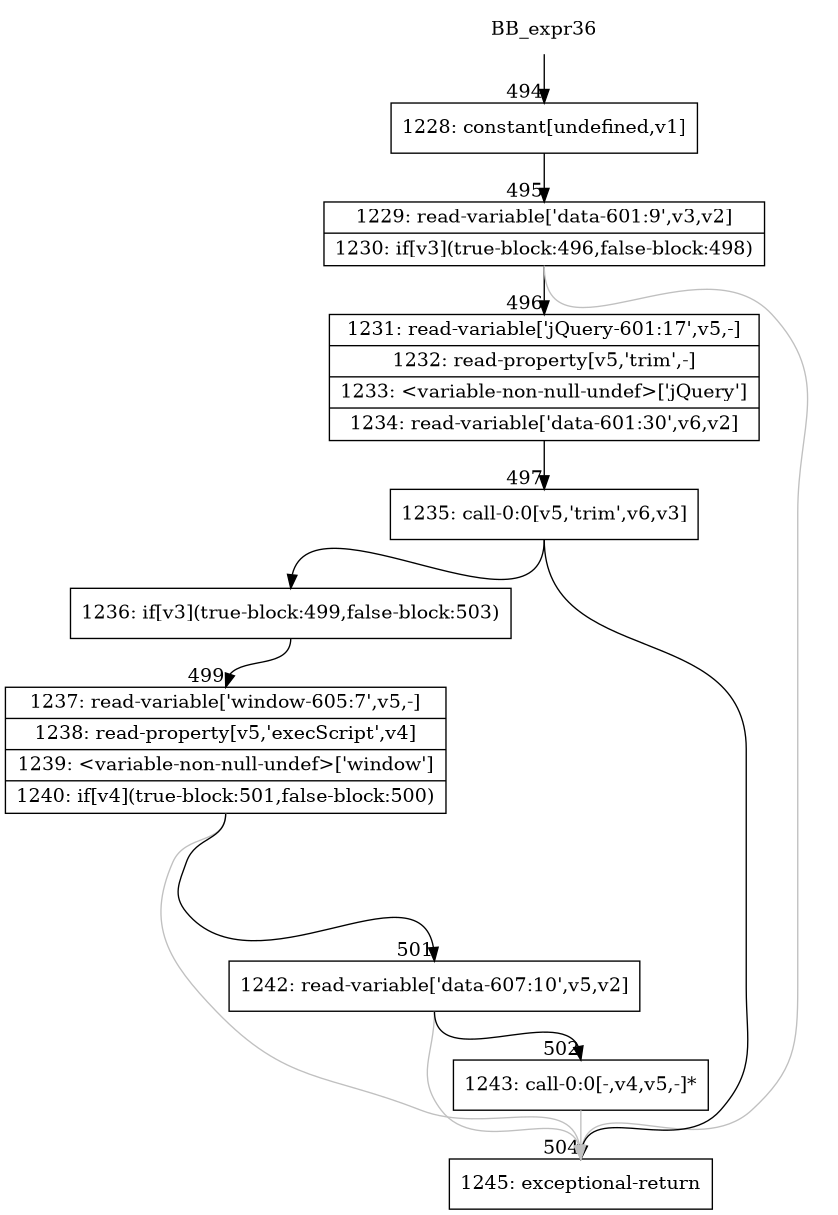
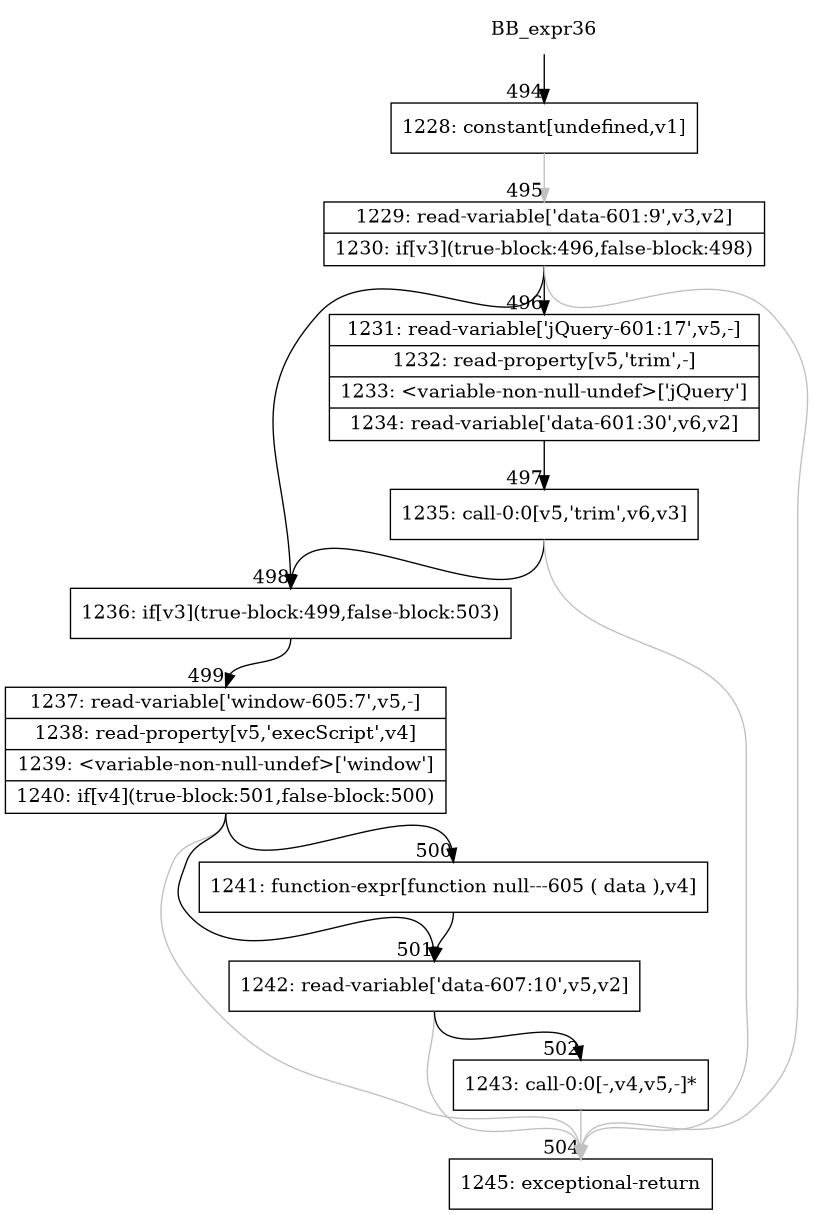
edge "1228: constant[undefined,v1]" -> "1229: read-variable['data-601:9',v3,v2]": color black -> gray
edge "1229: read-variable['data-601:9',v3,v2]" -> "1236: if[v3](true-block:499,false-block:503)": added
edge "1235: call-0:0[v5,'trim',v6,v3]" -> "1245: exceptional-return": color black -> gray
node "1241: function-expr[function null---605 ( data ),v4]": added
